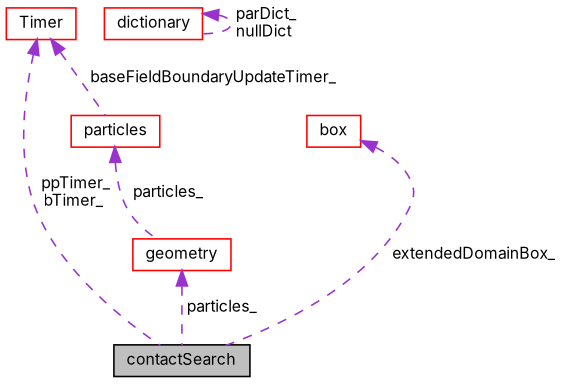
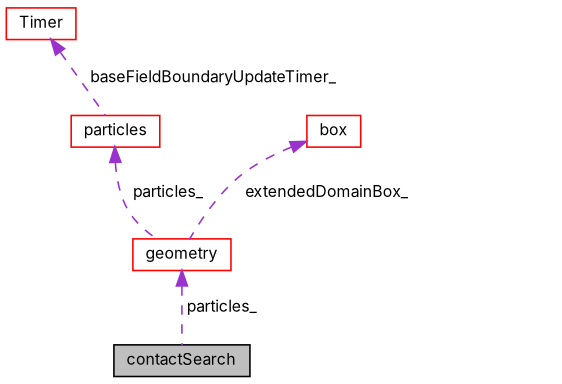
node "dictionary": removed
edge "contactSearch" -> "Timer": removed, label "ppTimer_ bTimer_"
edge "contactSearch" -> "box": now "geometry" -> "box"
